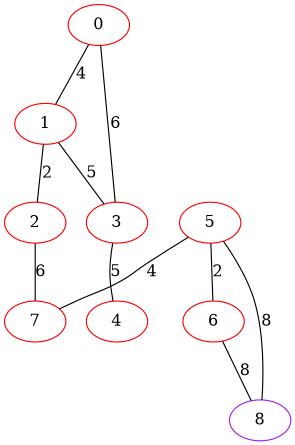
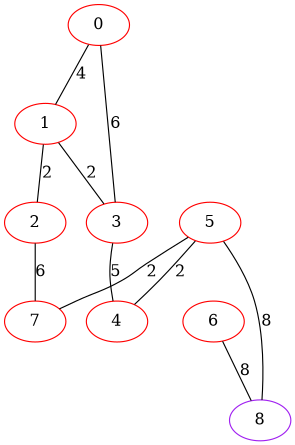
edge "1" -- "3": label "5" -> "2"
edge "5" -- "7": label "4" -> "2"
edge "5" -- "6": now "5" -- "4"
